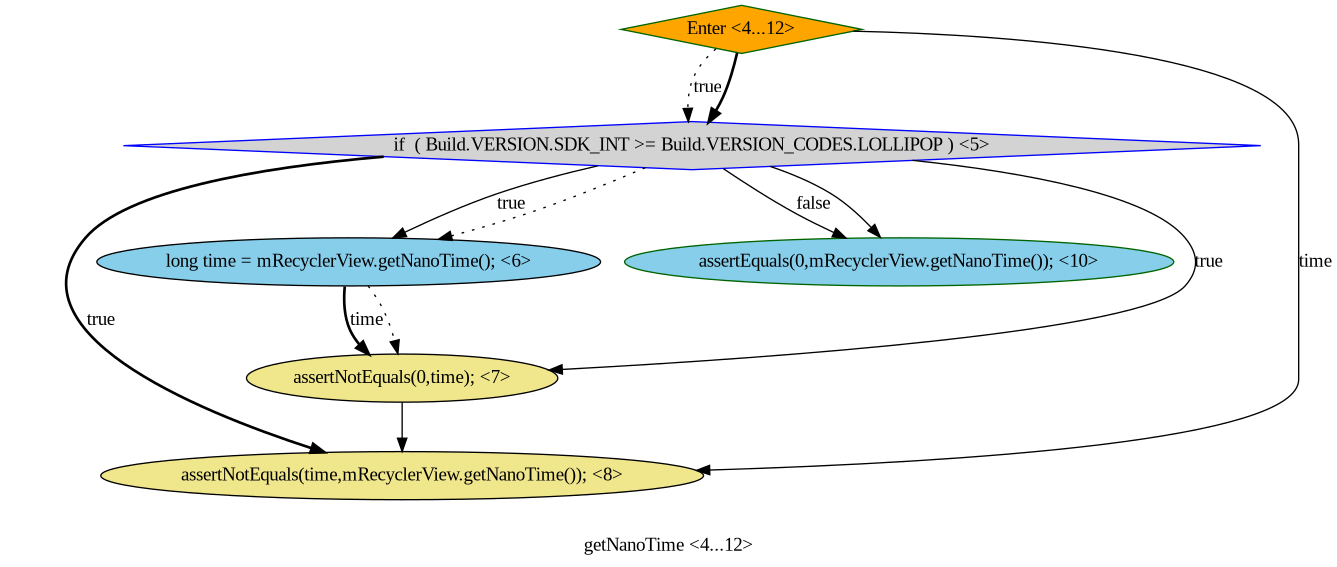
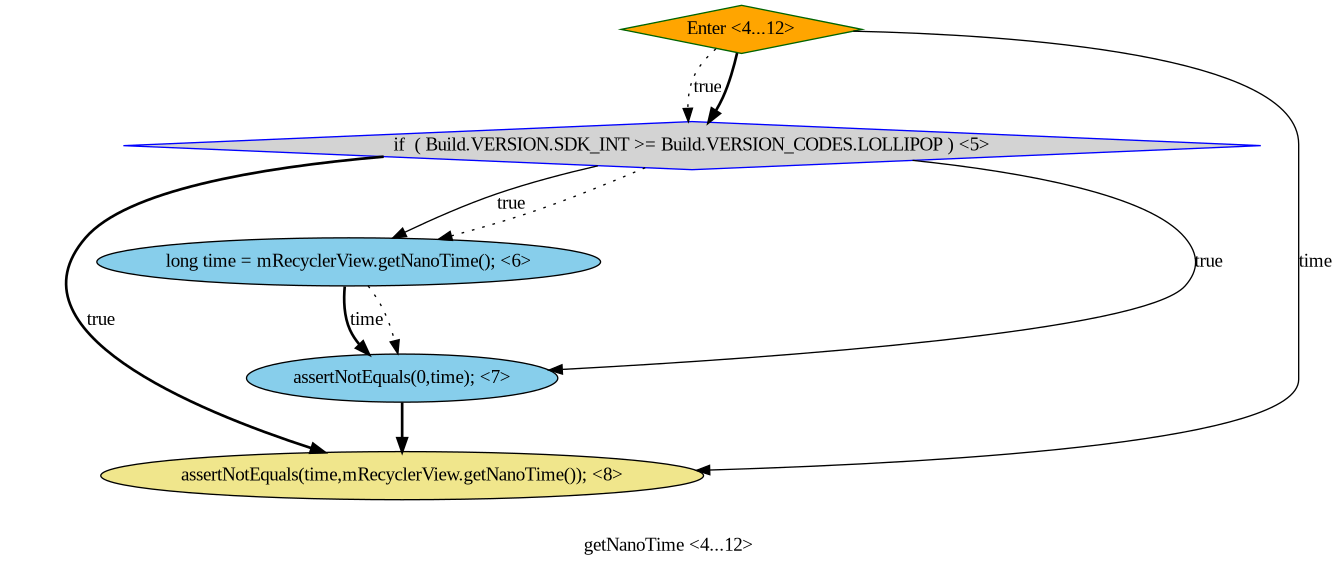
node "assertEquals(0,mRecyclerView.getNanoTime()); <10>": removed
node "assertNotEquals(0,time); <7>": fillcolor khaki -> skyblue
edge "assertNotEquals(0,time); <7>" -> "assertNotEquals(time,mRecyclerView.getNanoTime()); <8>": style solid -> bold
